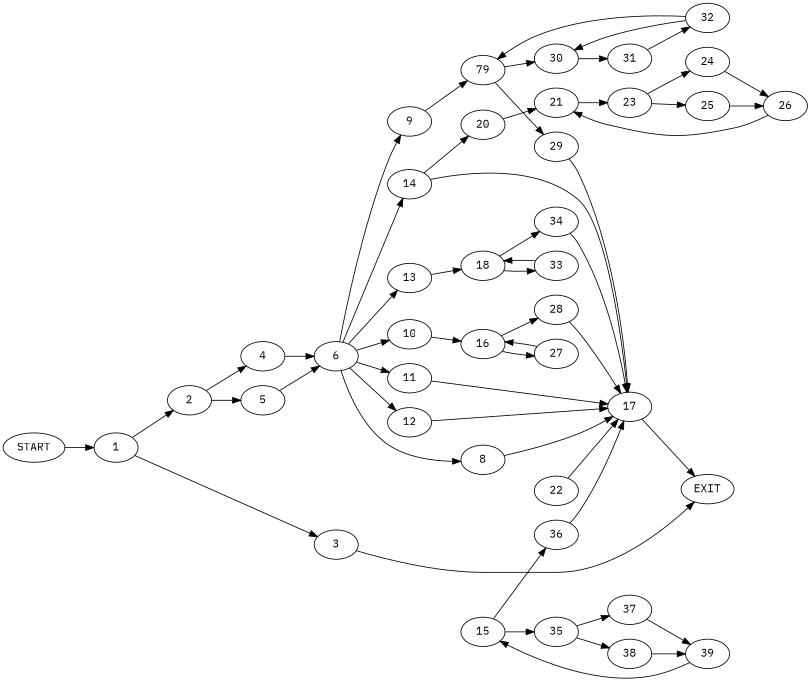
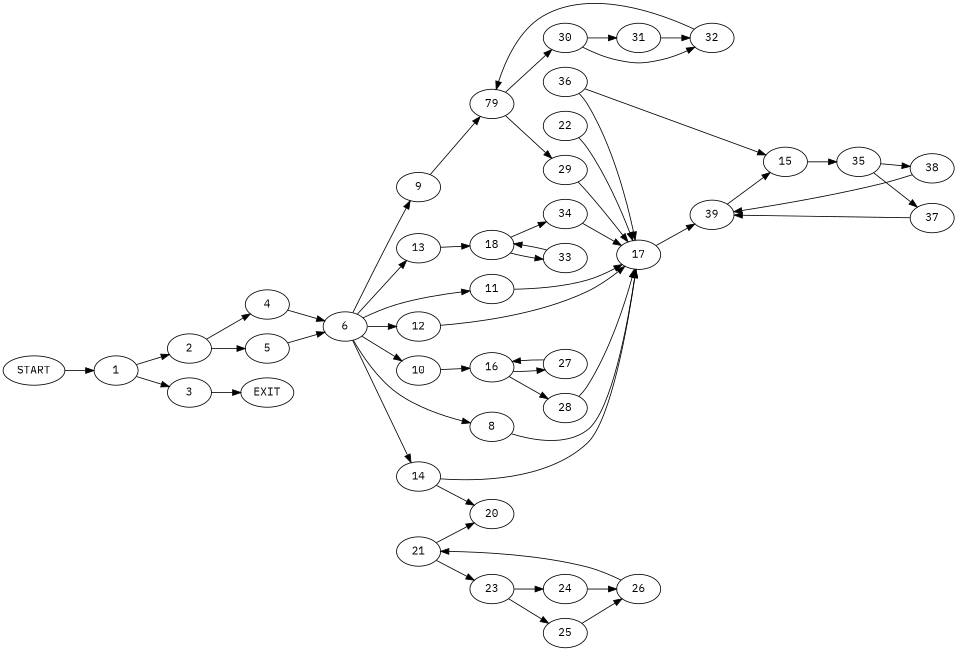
edge "32" -> "30": reversed
edge "20" -> "21": reversed
edge "17" -> "EXIT": now "17" -> "39"
edge "15" -> "36": reversed
